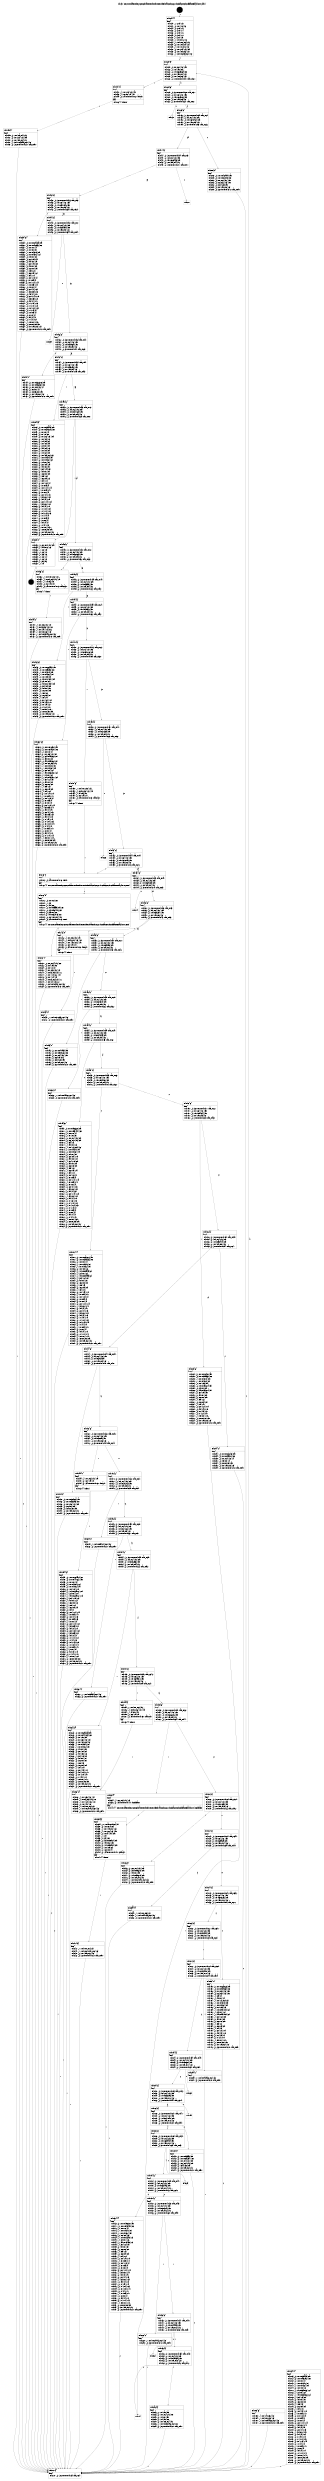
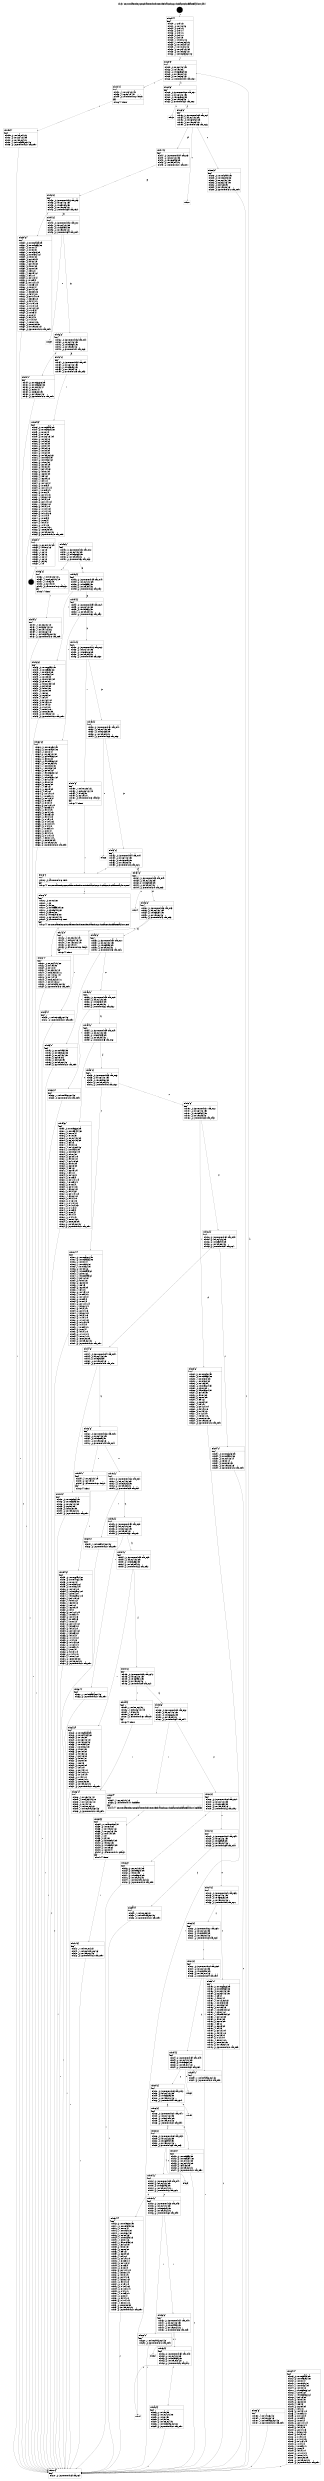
edge "0x401914 [28]" -> "0x402701": now "0x4018f8 [28]" -> "0x402701"
node "0x4019a0 [28]": removed
